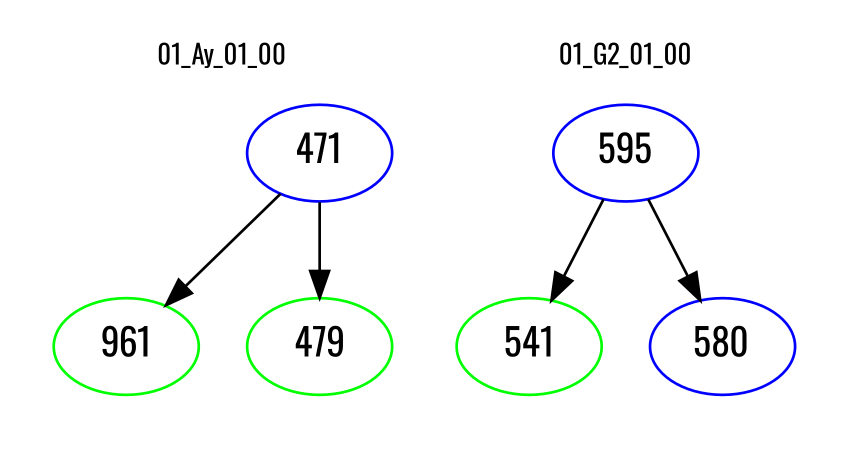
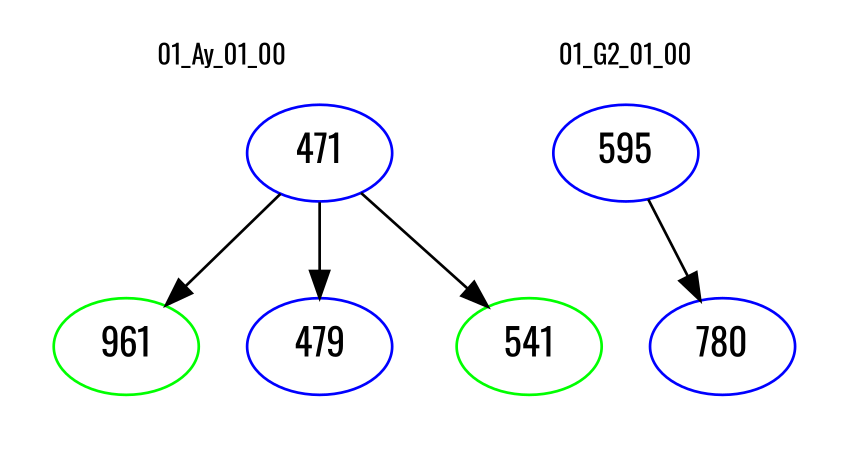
edge "595" -> "541": now "471" -> "541"
node "479": color green -> blue
node "580": label "580" -> "780"
